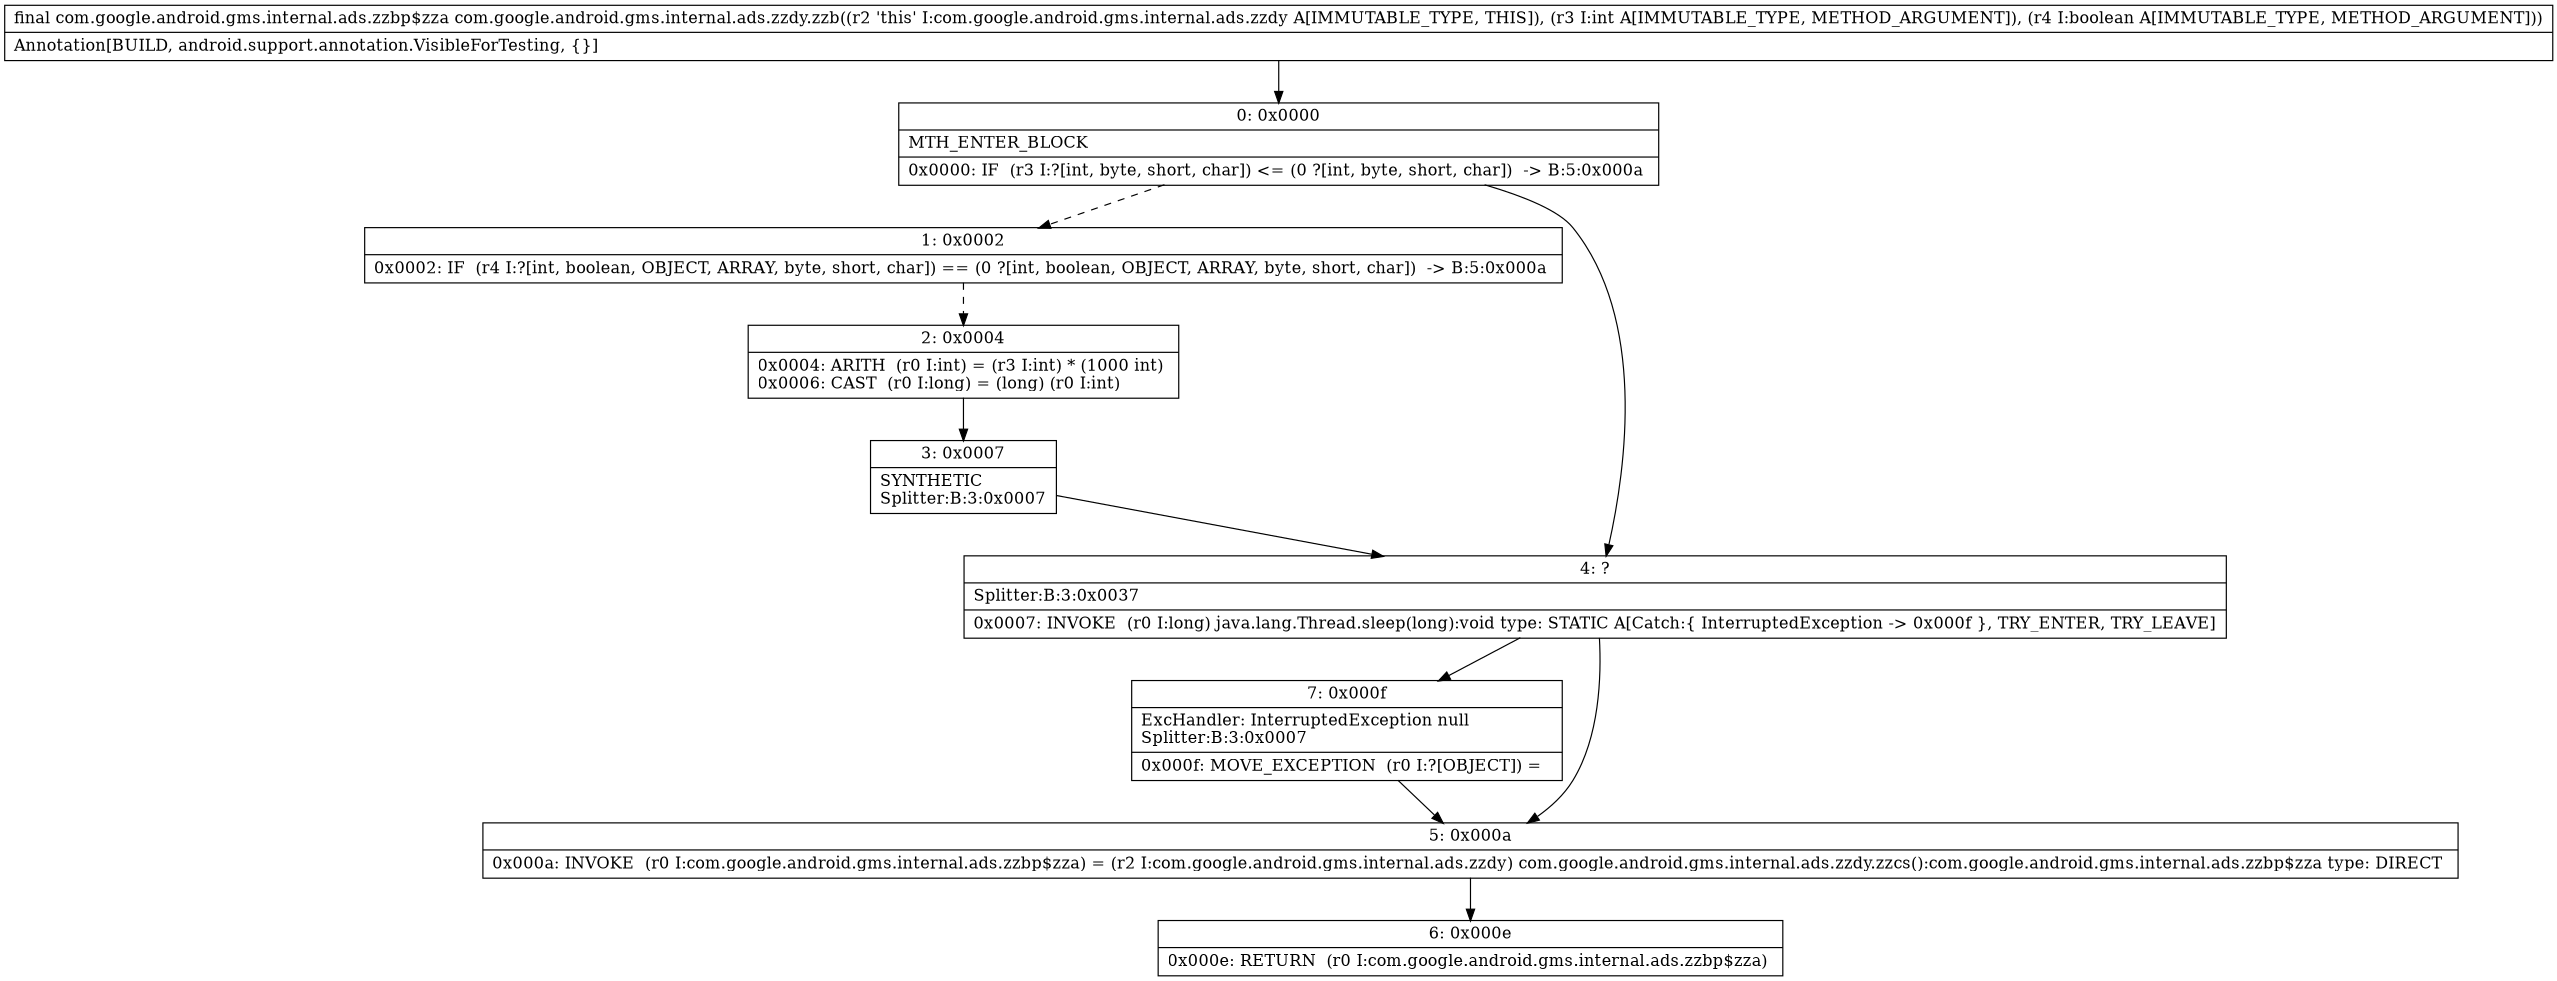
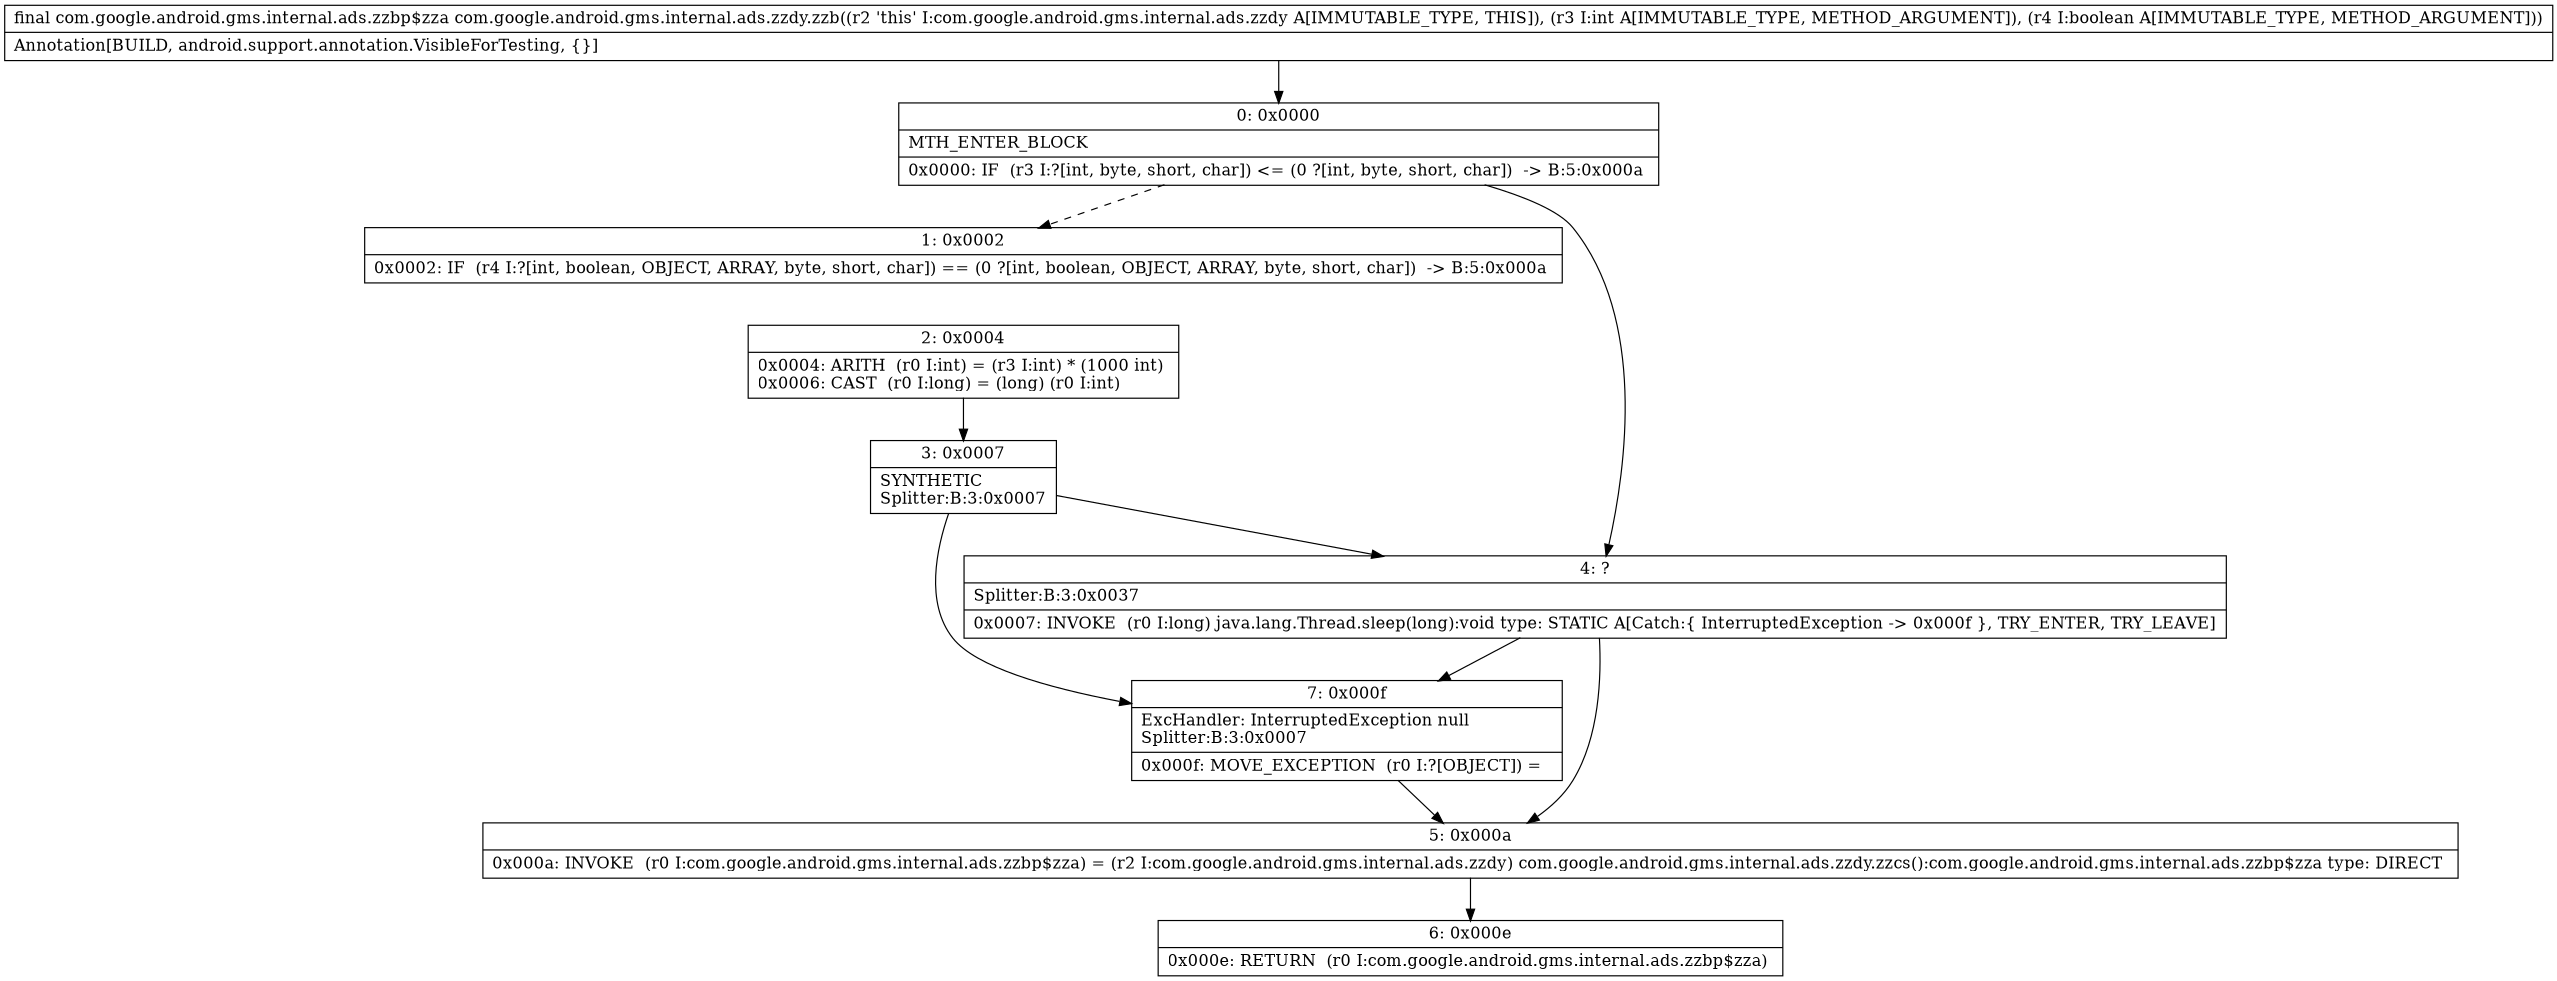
edge "1: 0x0002" -> "2: 0x0004": removed
edge "3: 0x0007" -> "7: 0x000f": added
